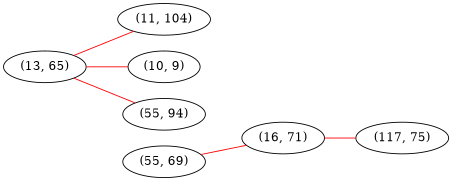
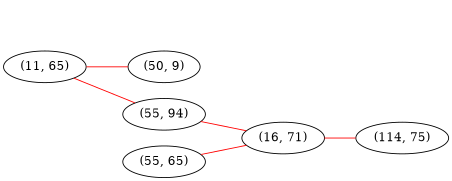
node "(11, 104)": removed
node "(13, 65)": label "(13, 65)" -> "(11, 65)"
node "(10, 9)": label "(10, 9)" -> "(50, 9)"
edge "(55, 94)" -- "(16, 71)": added
node "(117, 75)": label "(117, 75)" -> "(114, 75)"
node "(55, 69)": label "(55, 69)" -> "(55, 65)"
